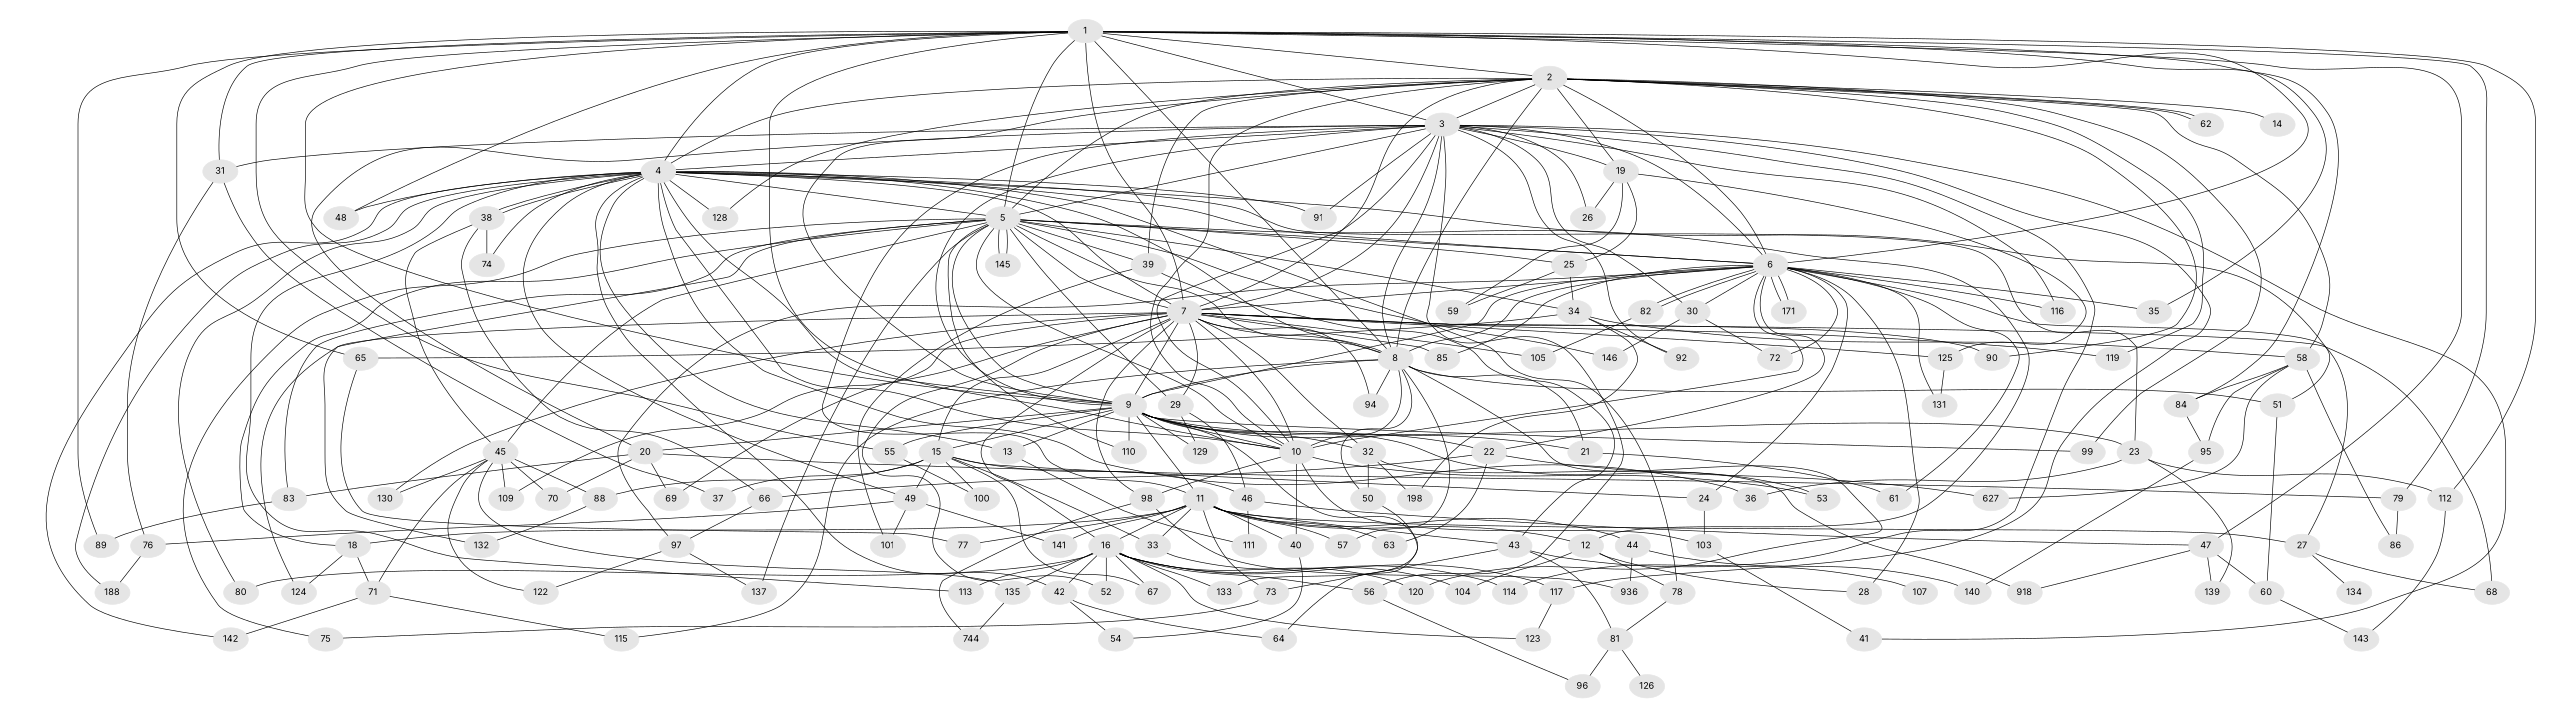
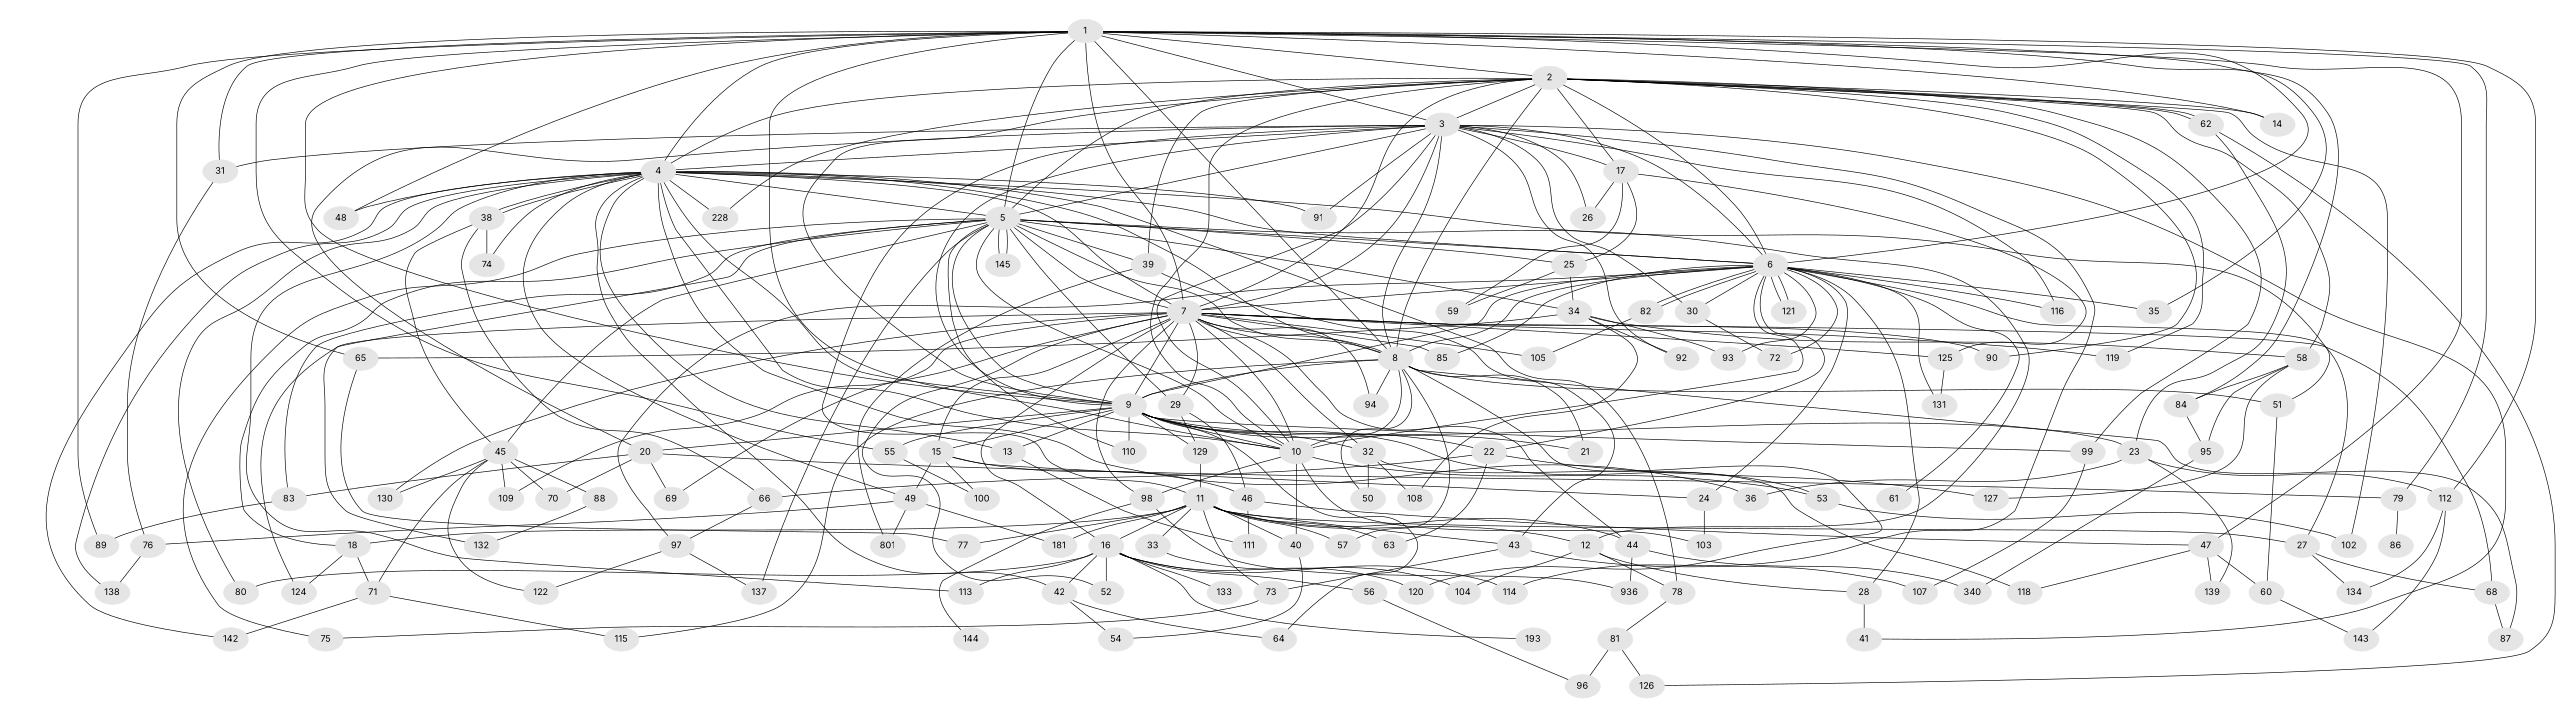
edge "1" -- "14": added
node "19": label "19" -> "17"
node "128": label "128" -> "228"
edge "4" -- "23": now "62" -- "23"
node "171": label "171" -> "121"
node "146": removed
node "93": added
edge "3" -- "56": removed
edge "7" -- "44": added
edge "9" -- "11": now "129" -- "11"
edge "58" -- "86": removed
edge "21" -- "61": removed
edge "15" -- "88": removed
edge "15" -- "33": removed
node "37": removed
node "198": label "198" -> "108"
node "627": label "627" -> "127"
edge "99" -- "107": added
node "101": label "101" -> "801"
node "141": label "141" -> "181"
node "102": added
edge "112" -- "134": added
edge "50" -- "133": removed
edge "43" -- "81": removed
node "188": label "188" -> "138"
node "135": removed
node "67": removed
node "117": removed
edge "103" -- "41": now "28" -- "41"
node "140": label "140" -> "340"
node "918": label "918" -> "118"
node "744": label "744" -> "144"
node "123": label "123" -> "193"
node "87": added
edge "62" -- "126": added
